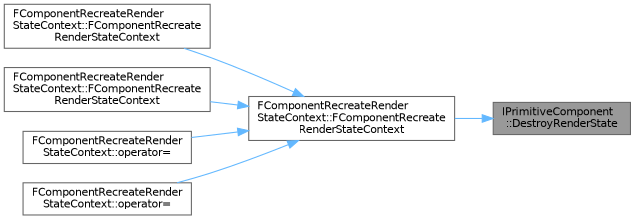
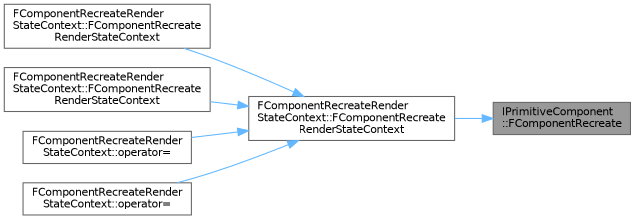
node "IPrimitiveComponent ::DestroyRenderState": label "IPrimitiveComponent ::DestroyRenderState" -> "IPrimitiveComponent ::FComponentRecreate"
